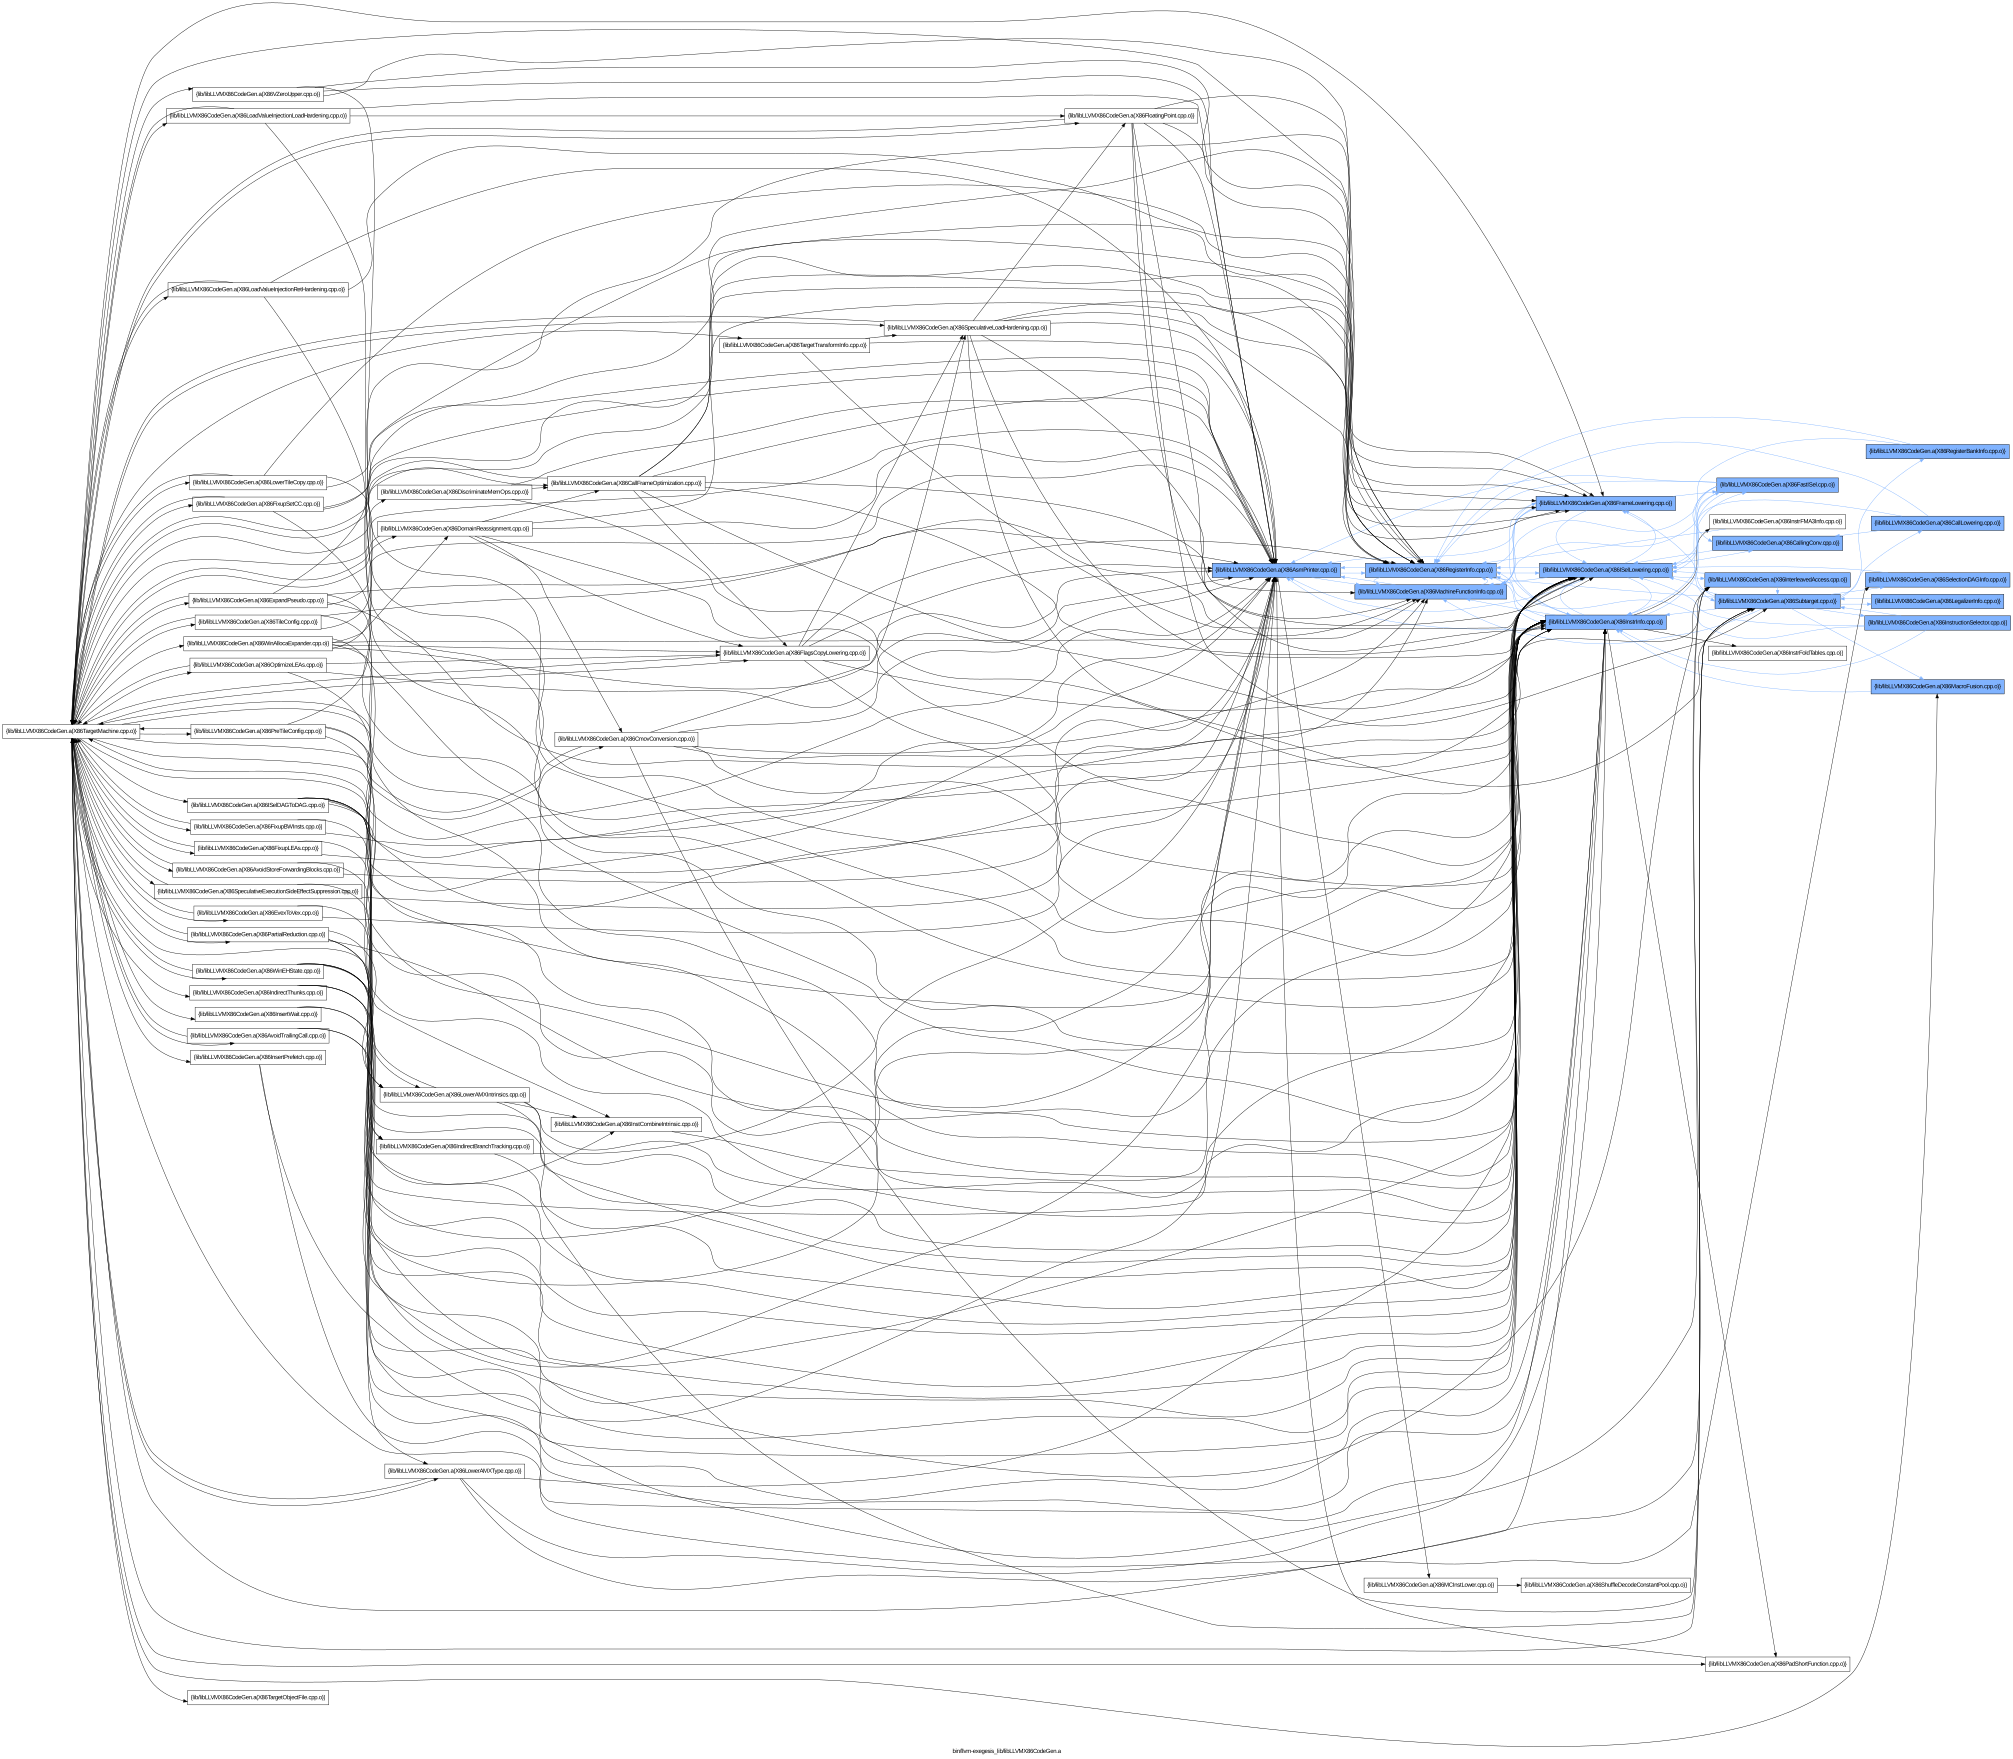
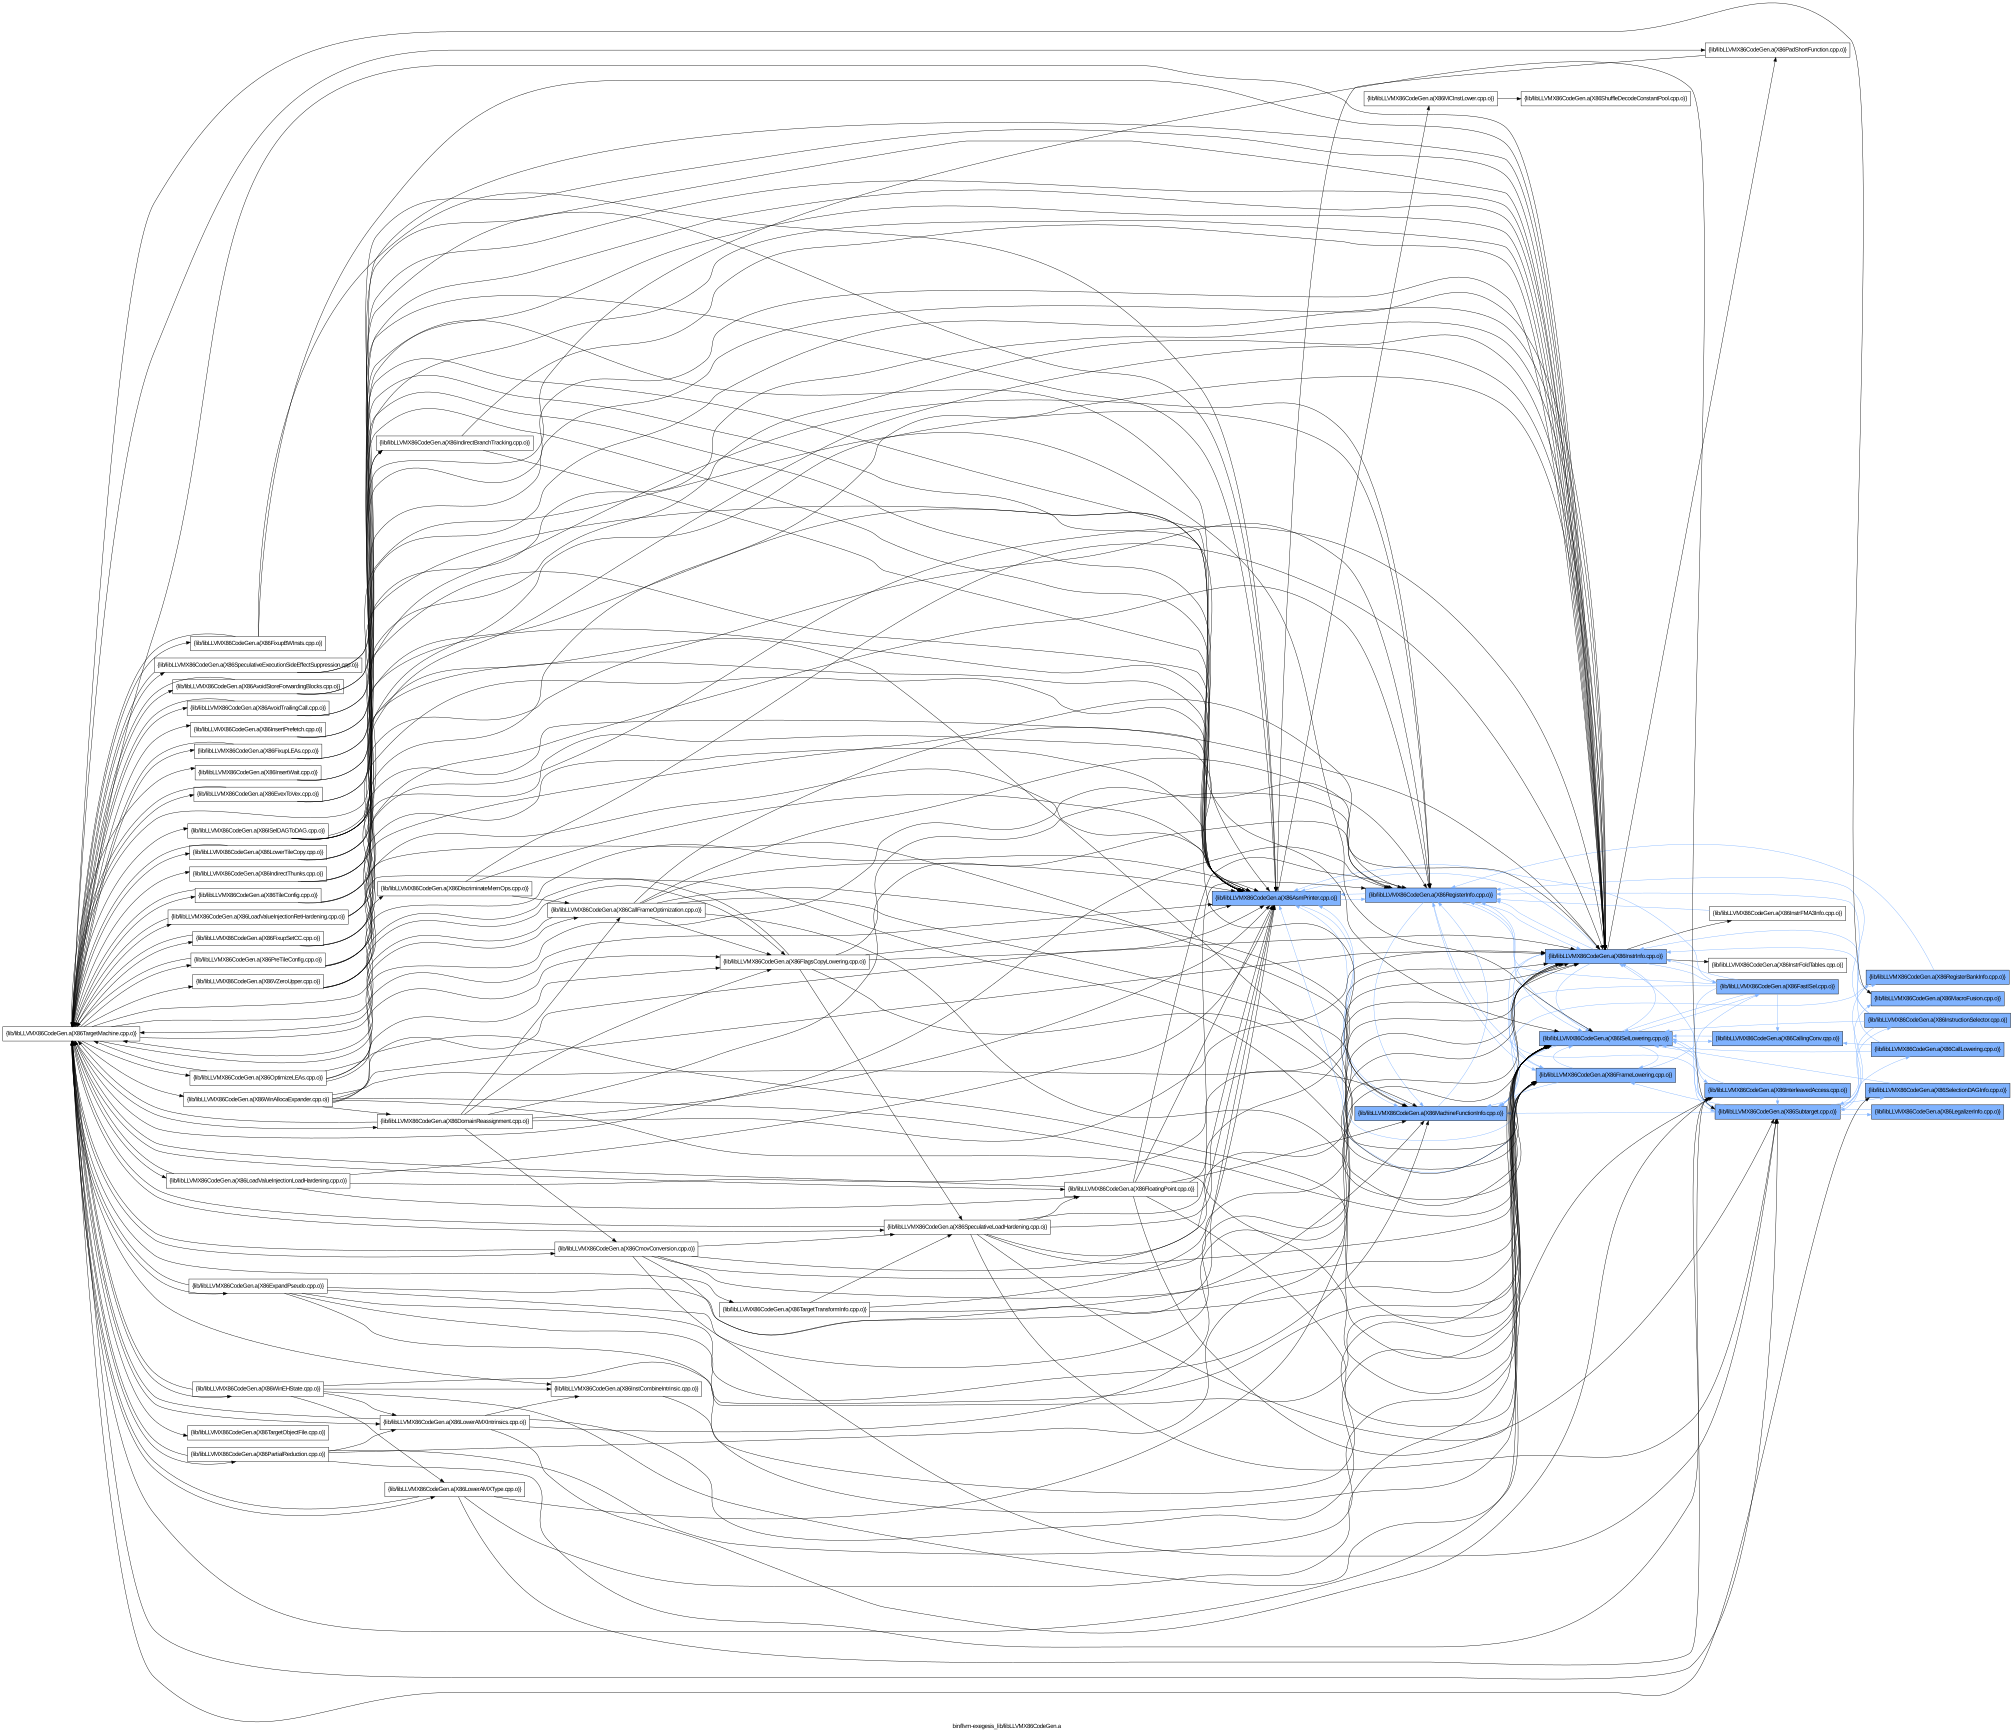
edge "{lib/libLLVMX86CodeGen.a(X86TargetMachine.cpp.o)}" -> "{lib/libLLVMX86CodeGen.a(X86FrameLowering.cpp.o)}": now "{lib/libLLVMX86CodeGen.a(X86OptimizeLEAs.cpp.o)}" -> "{lib/libLLVMX86CodeGen.a(X86FrameLowering.cpp.o)}"
edge "{lib/libLLVMX86CodeGen.a(X86RegisterBankInfo.cpp.o)}" -> "{lib/libLLVMX86CodeGen.a(X86MachineFunctionInfo.cpp.o)}": reversed
